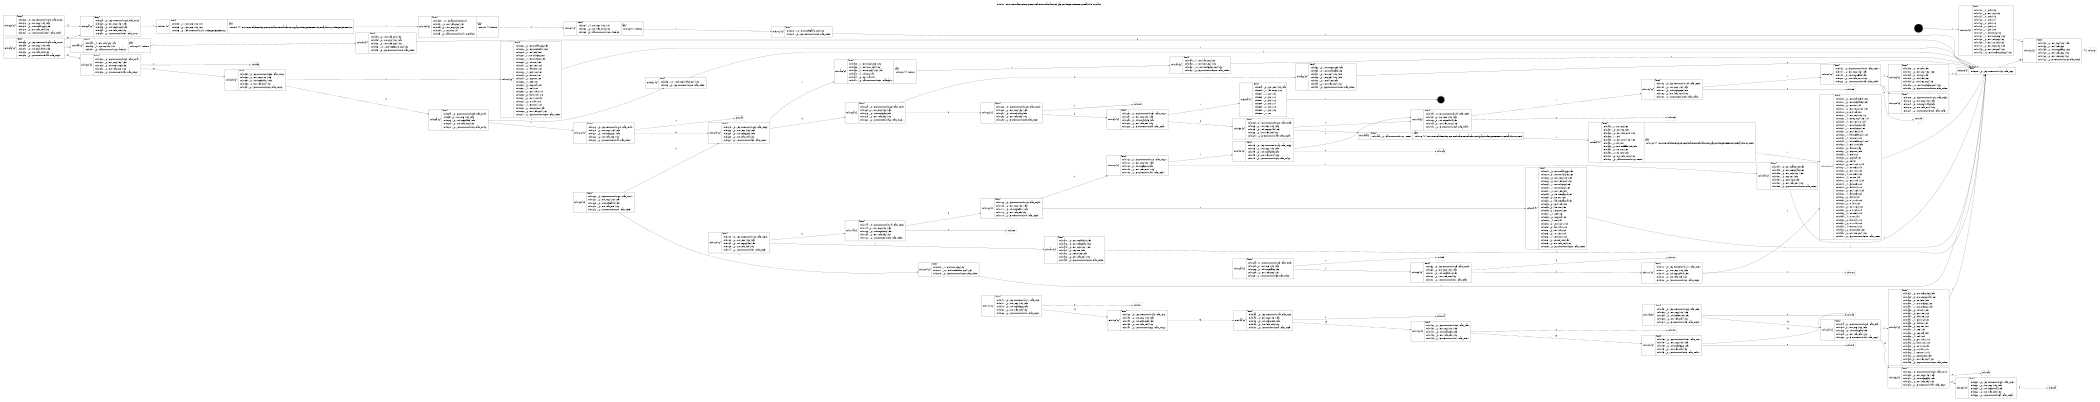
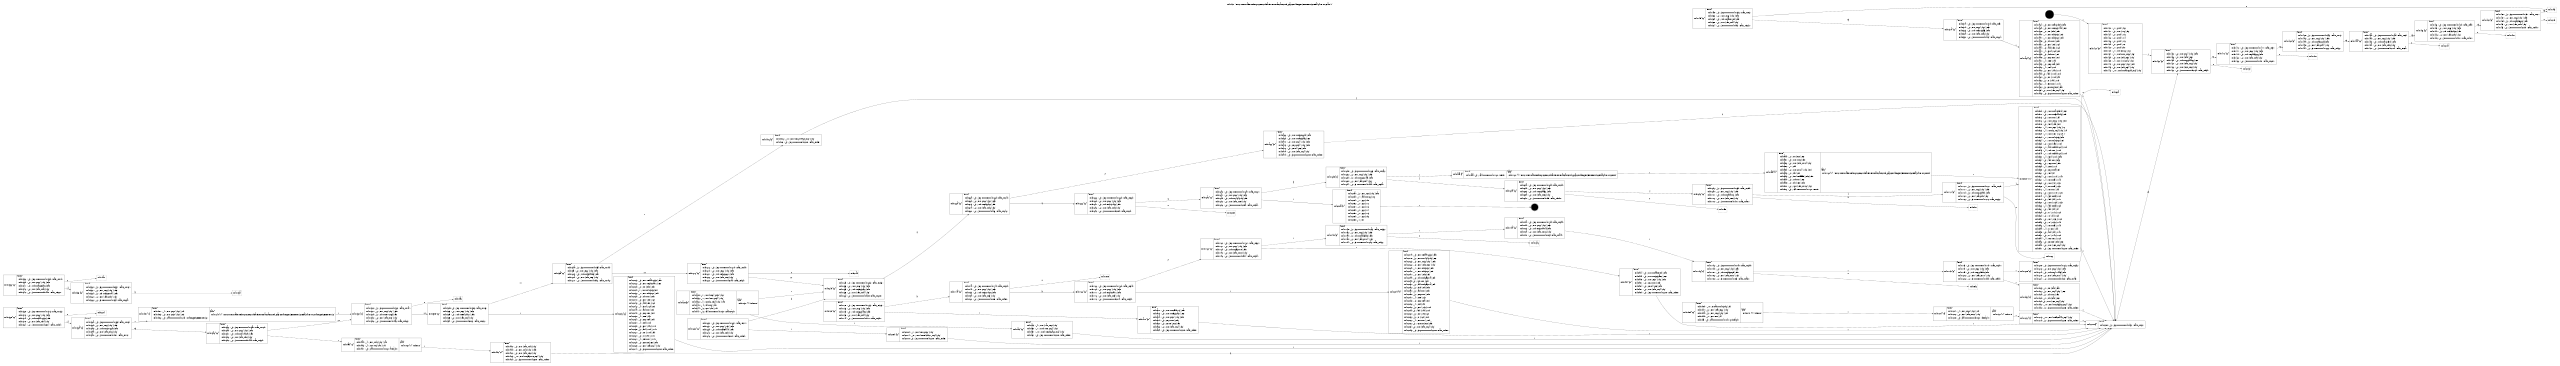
edge "0x401be1 [12]" -> "0x401bed [23]": now "0x401be1 [12]" -> "0x4015c2 [28]"
edge "0x4015a6 [28]" -> "0x40158a [28]": reversed
edge "0x401452 [32]" -> "0x401472 [28]": added, label "16"
node "0x40182a": added
edge "0x40164e [28]" -> "0x401a2e [30]": reversed
node "0x401e69": removed
node "0x401ddd": removed
edge "0x4016be [28]" -> "0x4017ba [28]": now "0x4016be [28]" -> "0x4016da [28]"
node "0x402204": added
edge "0x40151a [28]" -> "0x401536 [28]": removed, label "14"
